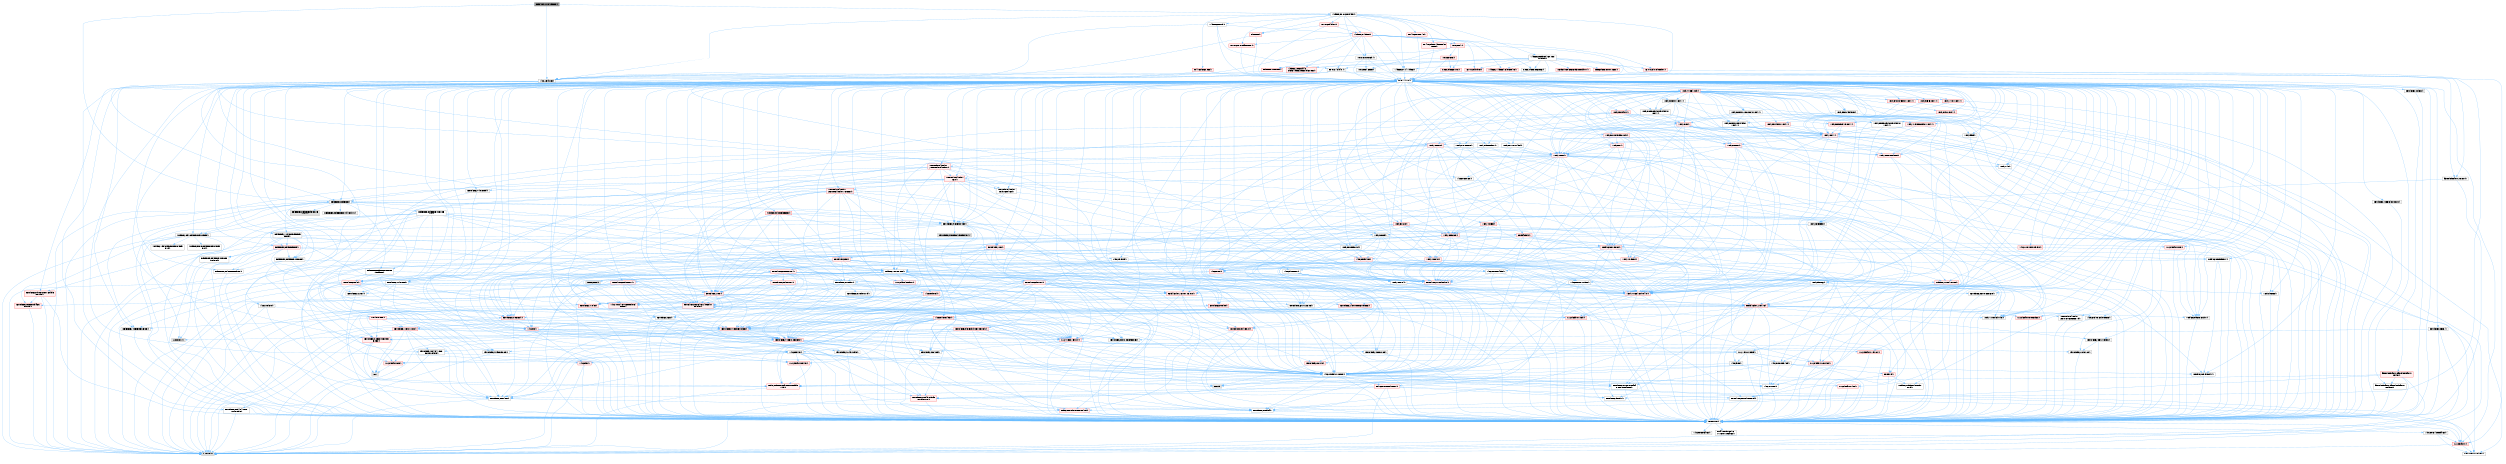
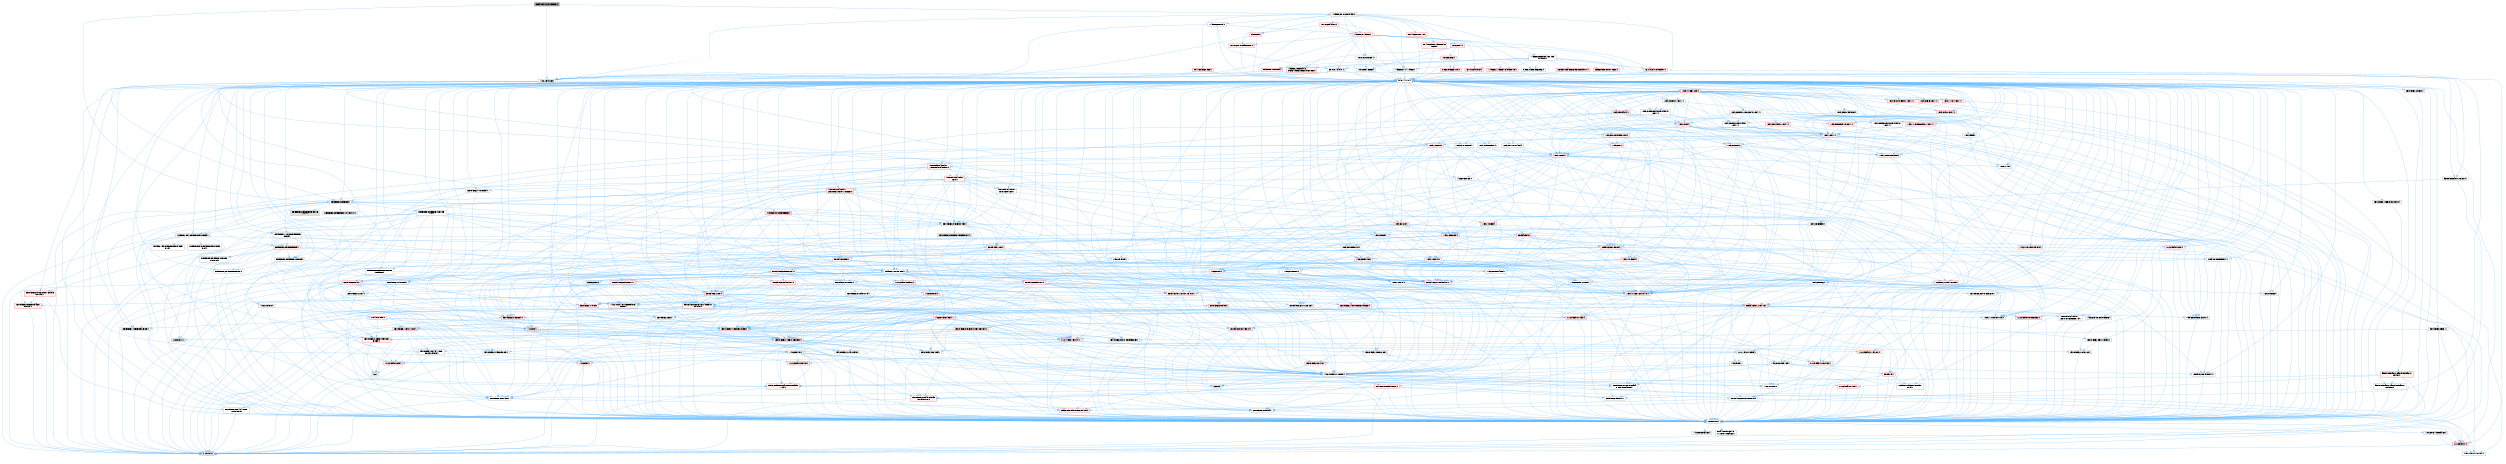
edge "CoreMinimal.h" -> "HAL/PlatformString.h": now "CoreMinimal.h" -> "Misc/IntrusiveUnsetOptional State.h"
